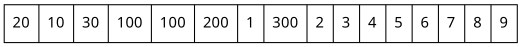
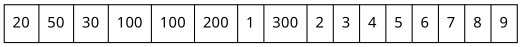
node "20": text "10" -> "50"
